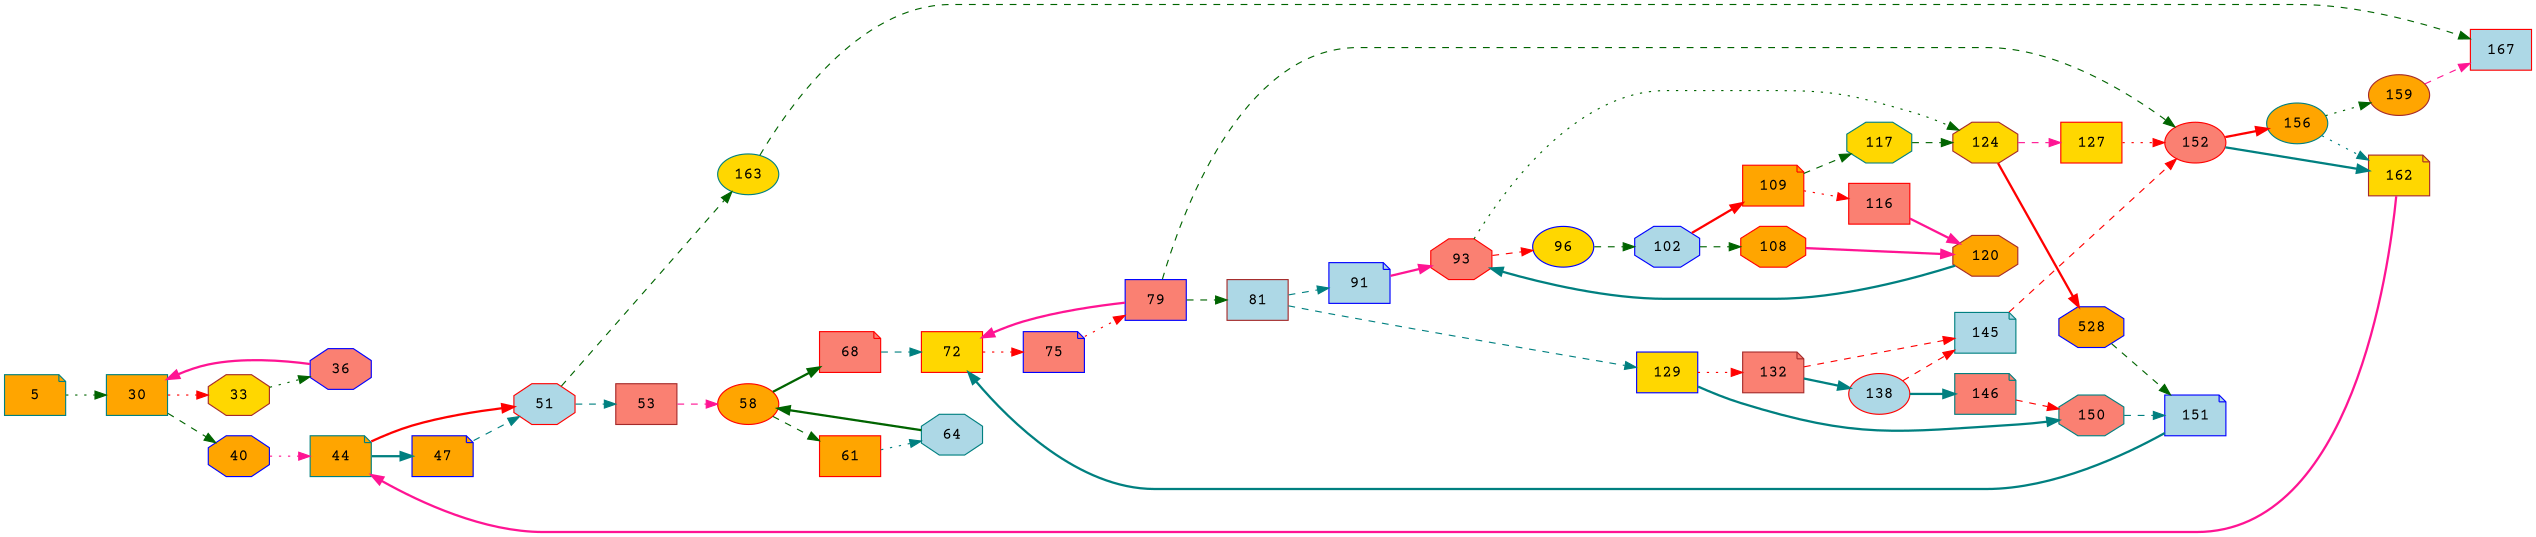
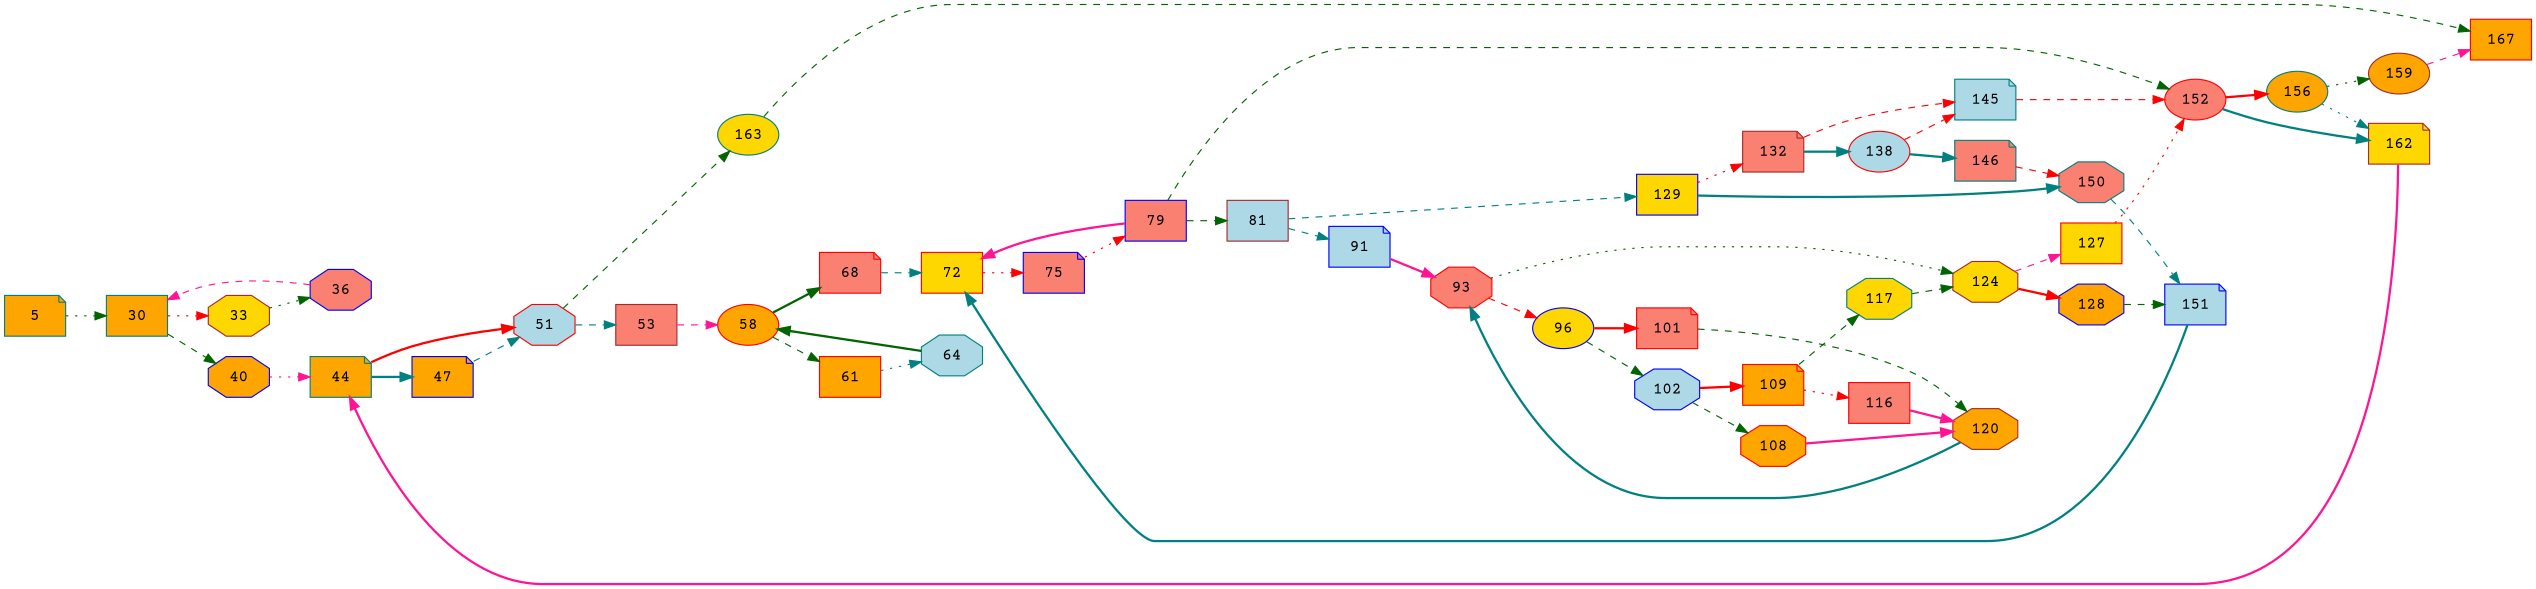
node "167": fillcolor lightblue -> orange
node "528": label "528" -> "128"
node "101": added
edge "36" -> "30": style bold -> dashed
